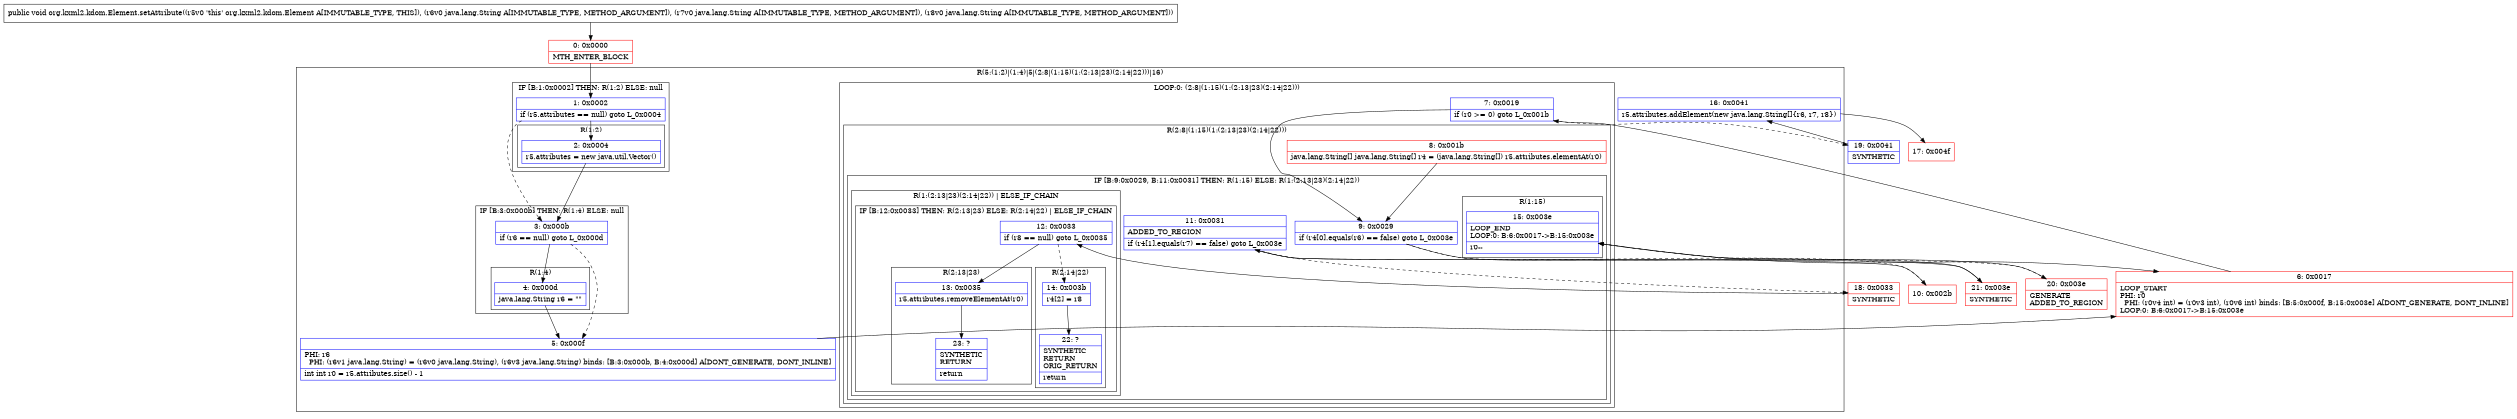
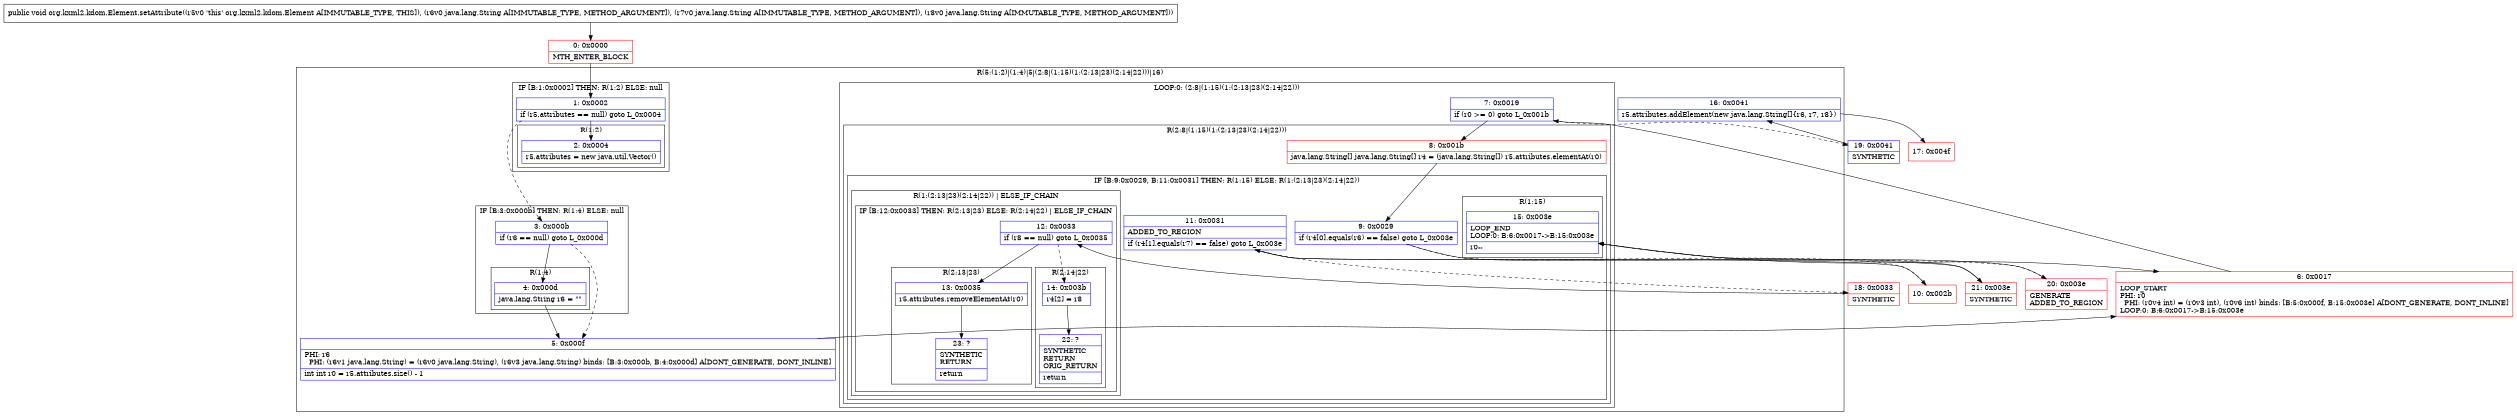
edge "7: 0x0019" -> "9: 0x0029": now "7: 0x0019" -> "8: 0x001b"
edge "2: 0x0004" -> "3: 0x000b": removed
